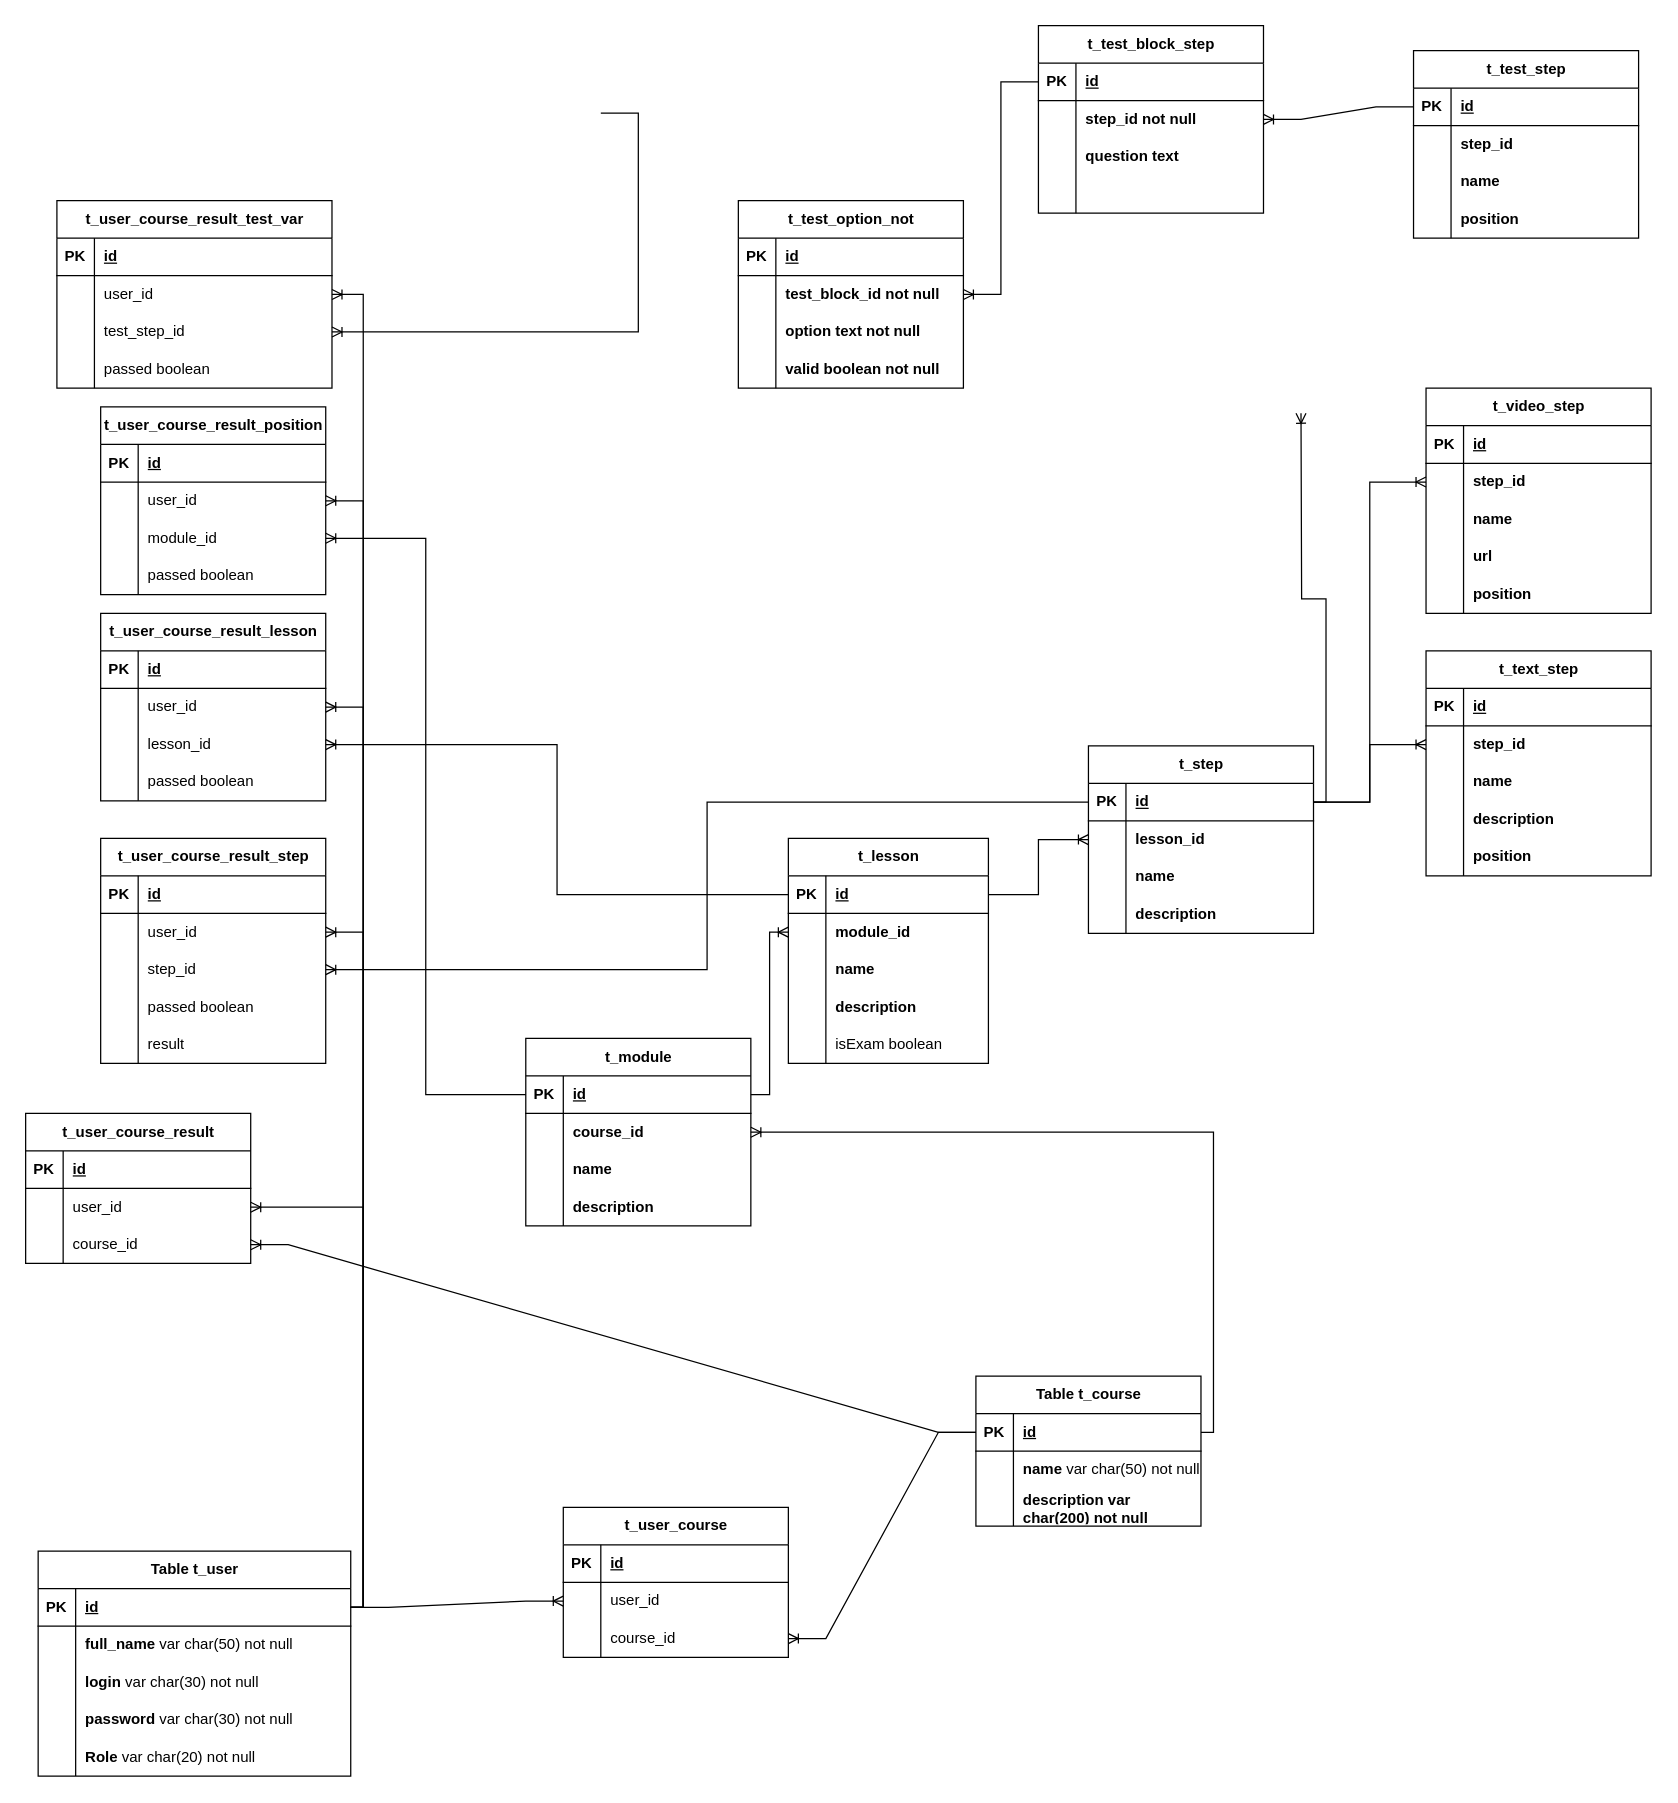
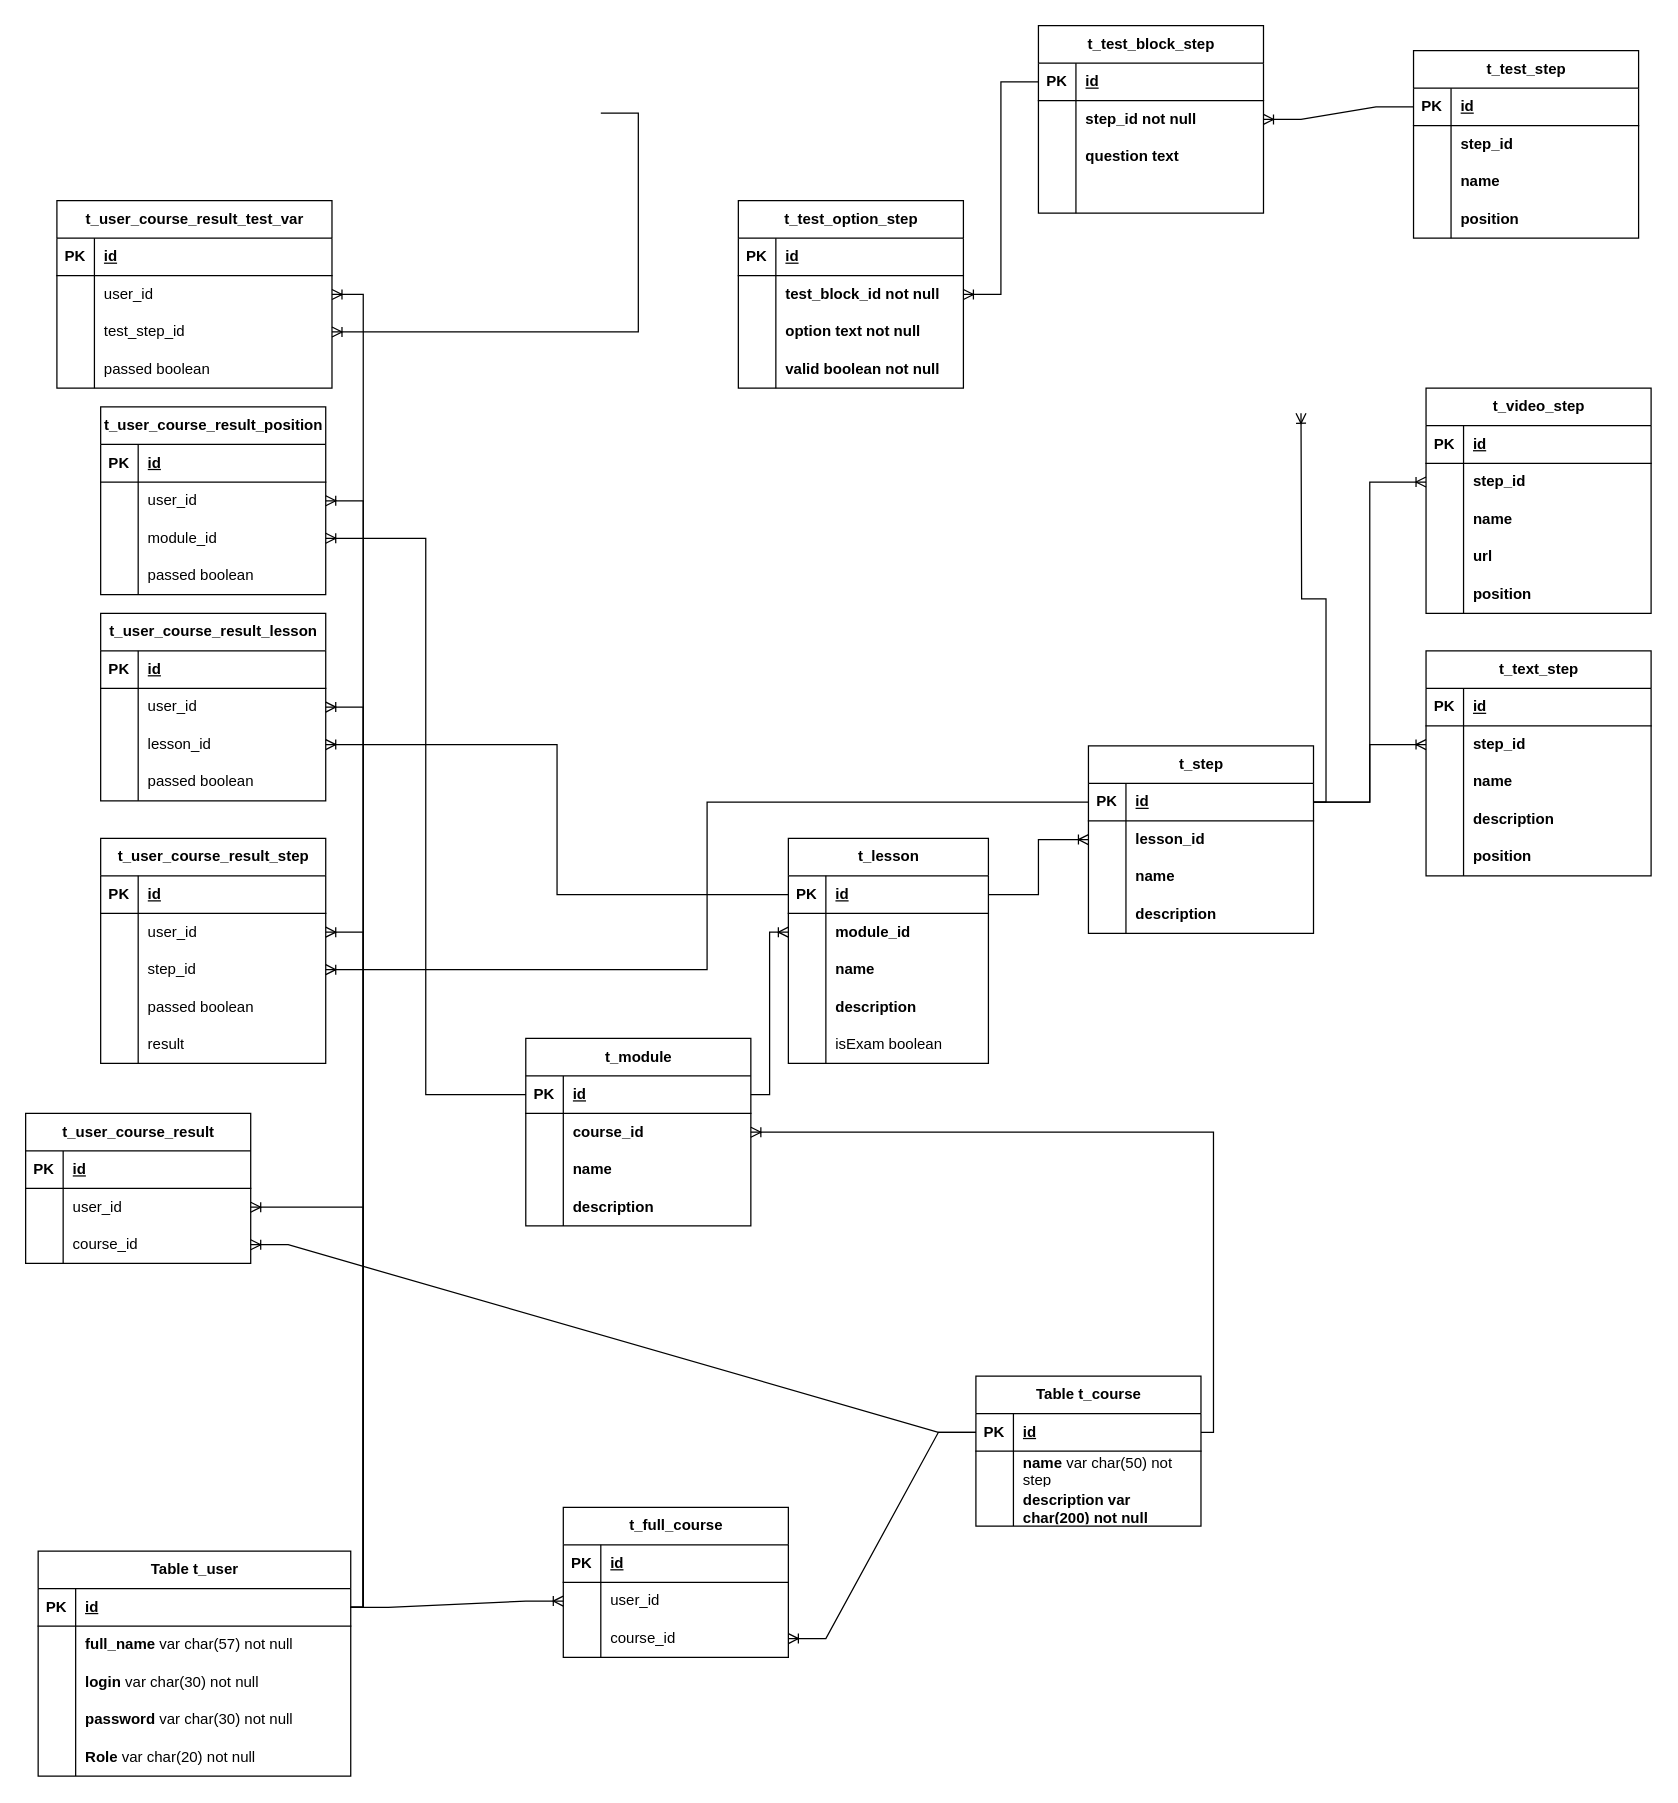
node "t_test_option_not": label "t_test_option_not" -> "t_test_option_step"
node "name var char(50) not null": label "name var char(50) not null" -> "name var char(50) not step"
node "t_user_course": label "t_user_course" -> "t_full_course"
node "full_name var char(50) not null": label "full_name var char(50) not null" -> "full_name var char(57) not null"
